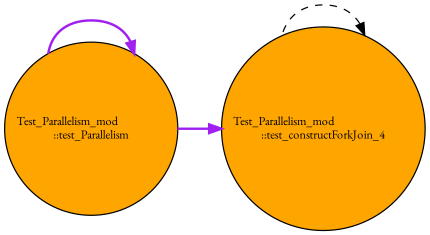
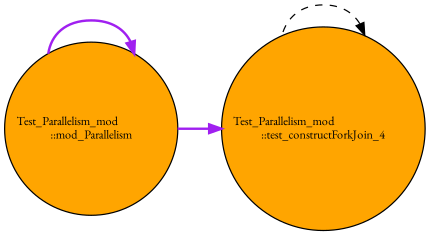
node "Test_Parallelism_mod ::test_Parallelism": label "Test_Parallelism_mod ::test_Parallelism" -> "Test_Parallelism_mod ::mod_Parallelism"
